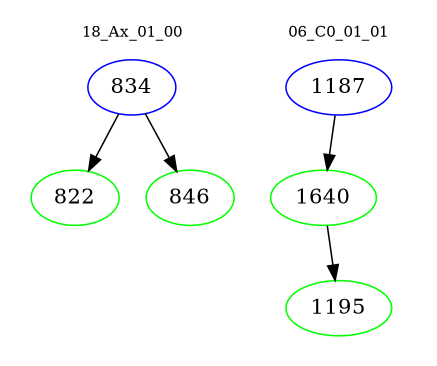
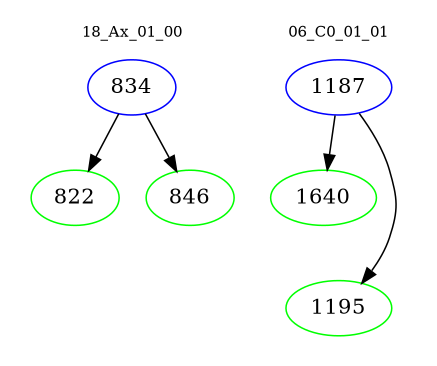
edge "1640" -> "1195": now "1187" -> "1195"
